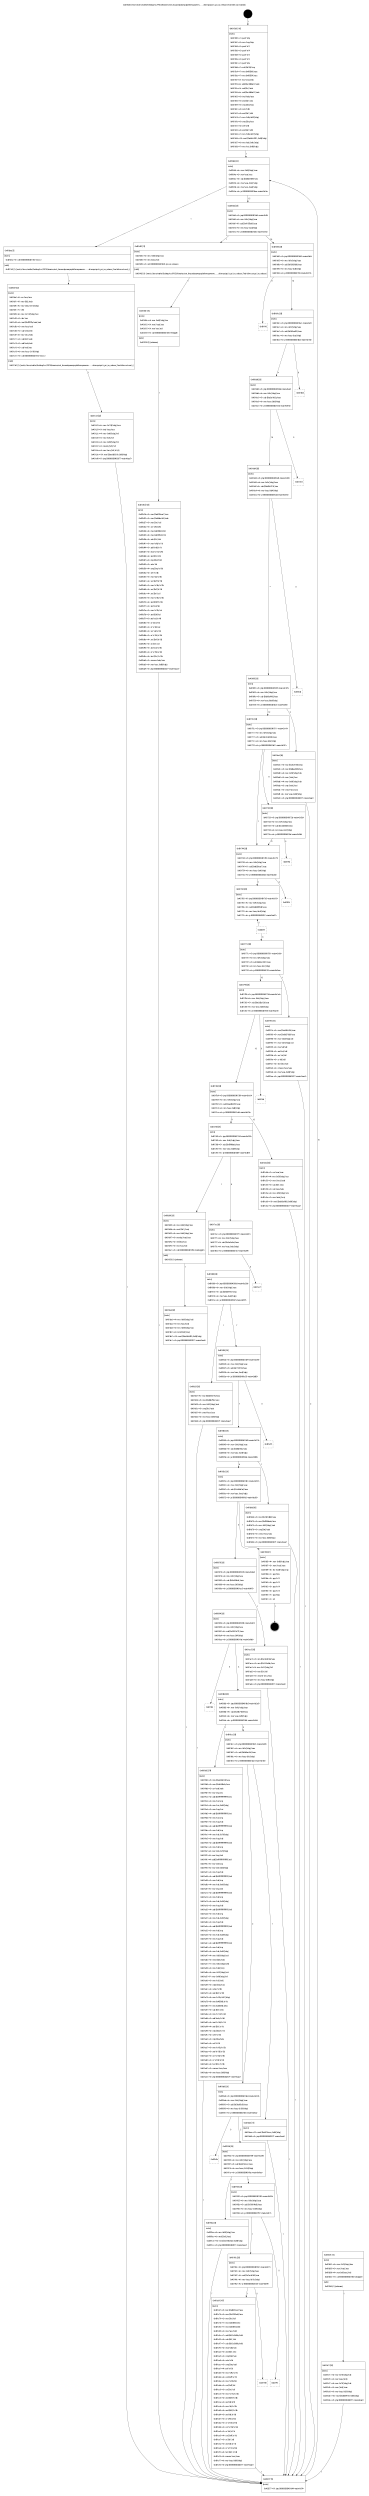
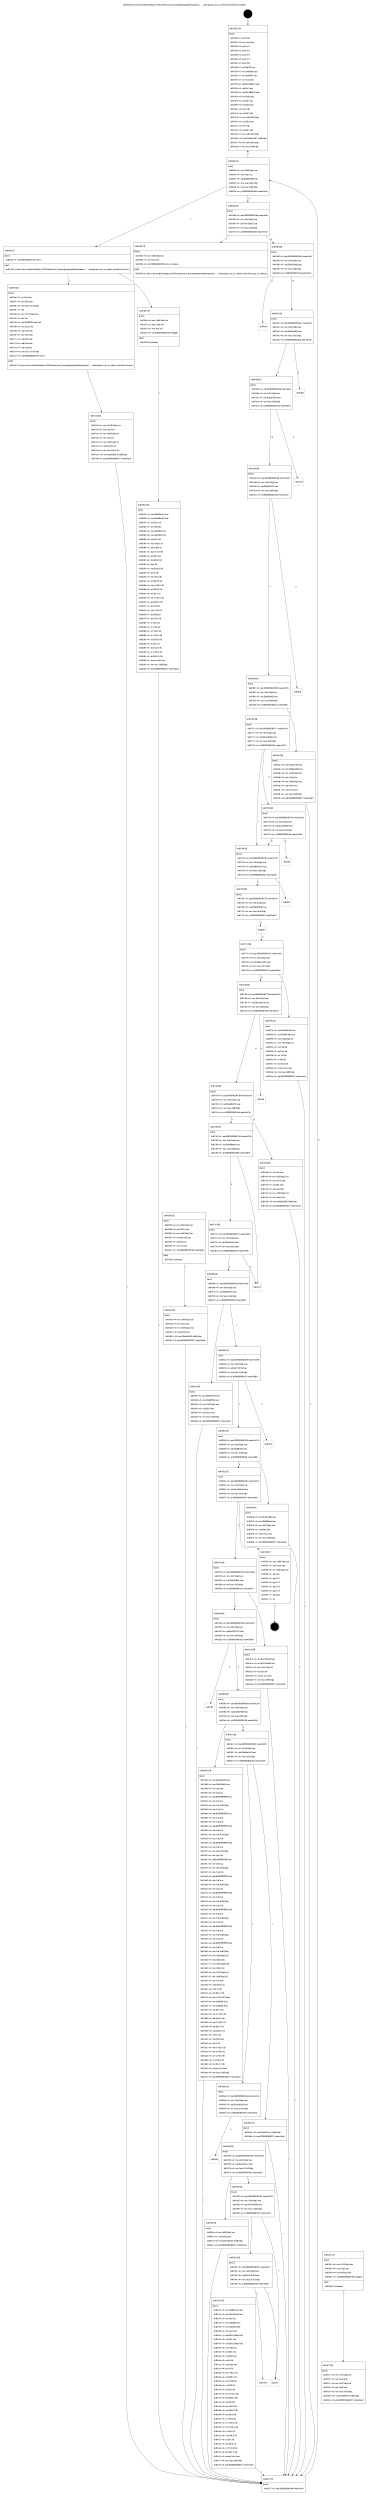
edge "0x4015d0 [116]" -> "0x401644 [32]": reversed
edge "0x401d02 [12]" -> "0x401d0e [15]": now "0x401bea [5]" -> "0x401d0e [15]"
edge "0x4016f0 [28]" -> "0x40170c [28]": removed, label "12"
edge "0x402057" -> "0x401760 [28]": reversed
edge "0x4017d0 [28]" -> "0x401b89 [29]": now "0x4017d0 [28]" -> "0x401ecf"
edge "0x4017ec [28]" -> "0x401808 [28]": added, label "8"
edge "0x401878 [28]" -> "0x401894 [28]": added, label "4"
edge "0x4018e8 [28]" -> "0x401904 [28]": removed, label "2"
edge "0x40193c [28]" -> "0x401c6f [147]": now "0x40193c [28]" -> "0x401f97"
edge "0x401b11 [30]" -> "0x402077 [5]": removed, label "1"
